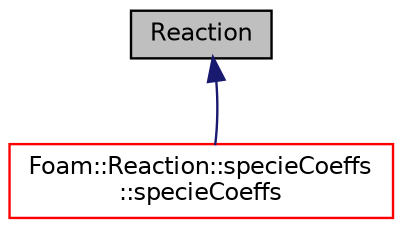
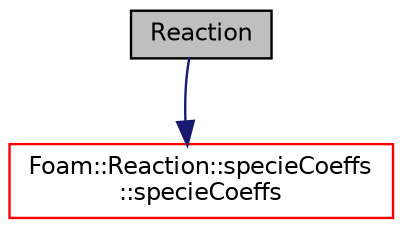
edge "Foam::Reaction::specieCoeffs ::specieCoeffs" -> "Reaction": reversed
